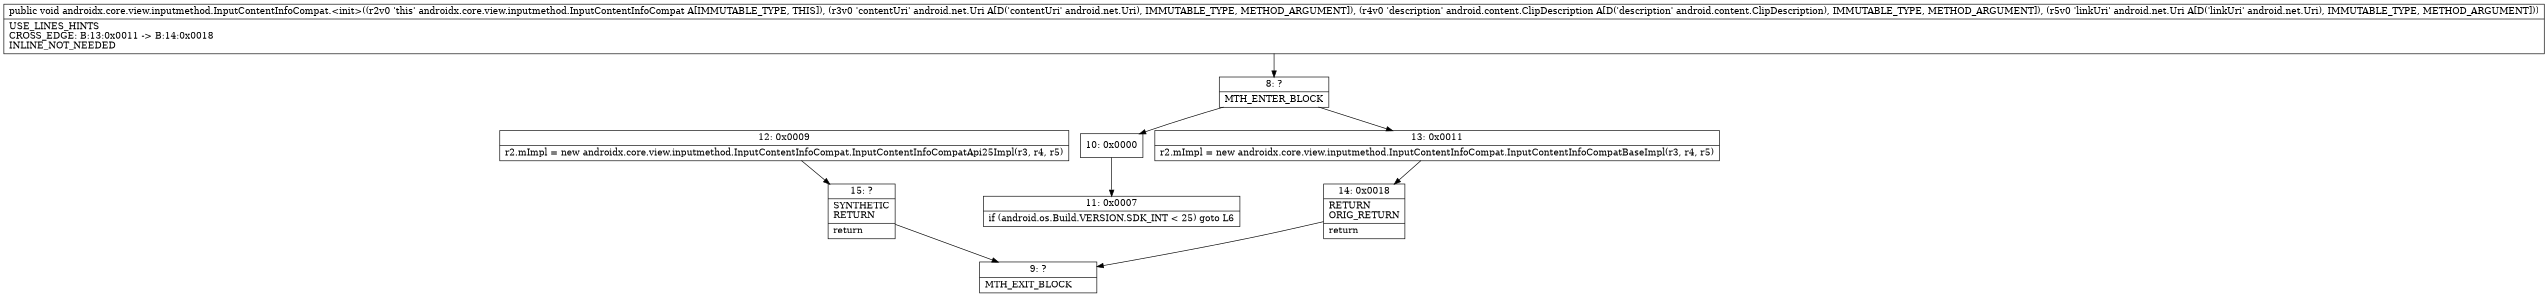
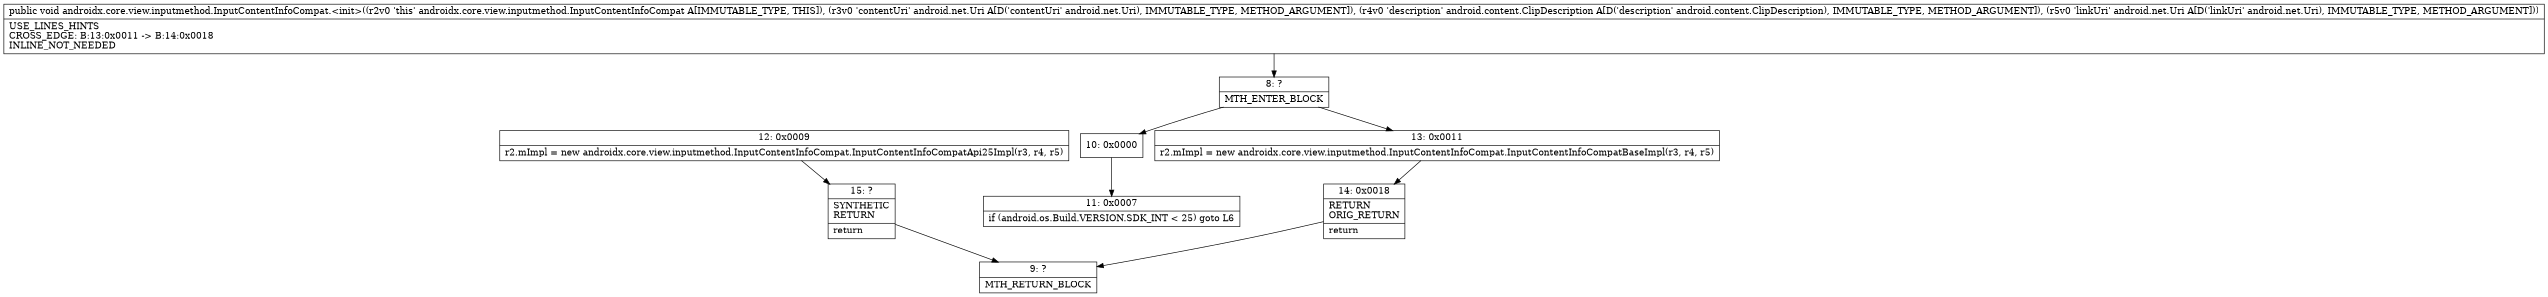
node "9: ?": text "MTH_EXIT_BLOCK" -> "MTH_RETURN_BLOCK"
